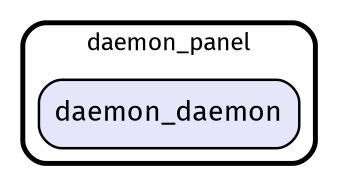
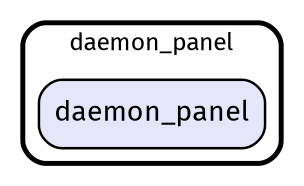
node "daemon_daemon": label "daemon_daemon" -> "daemon_panel"
